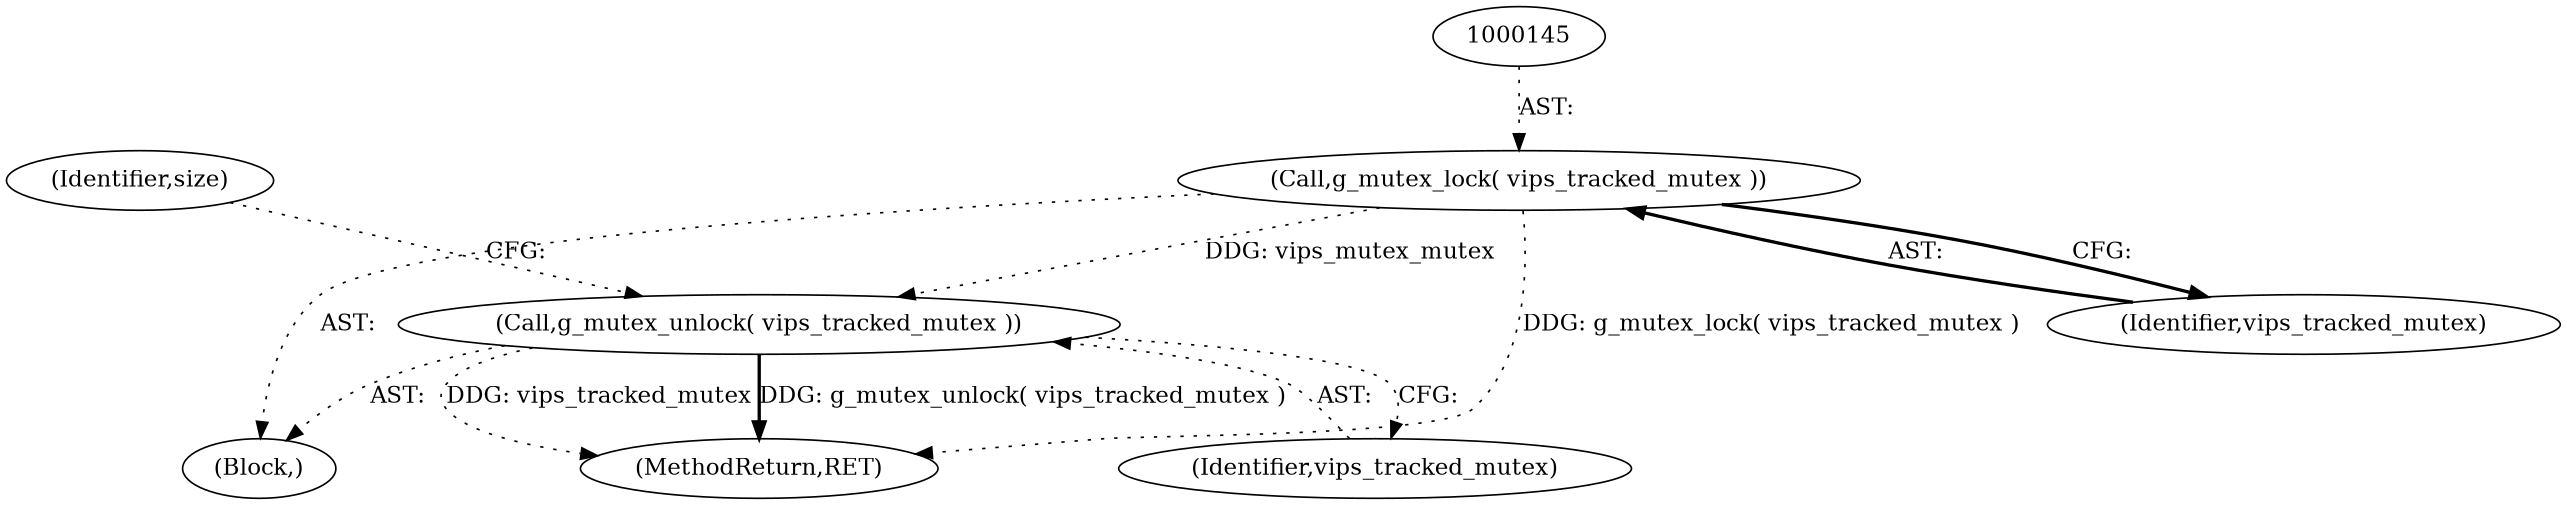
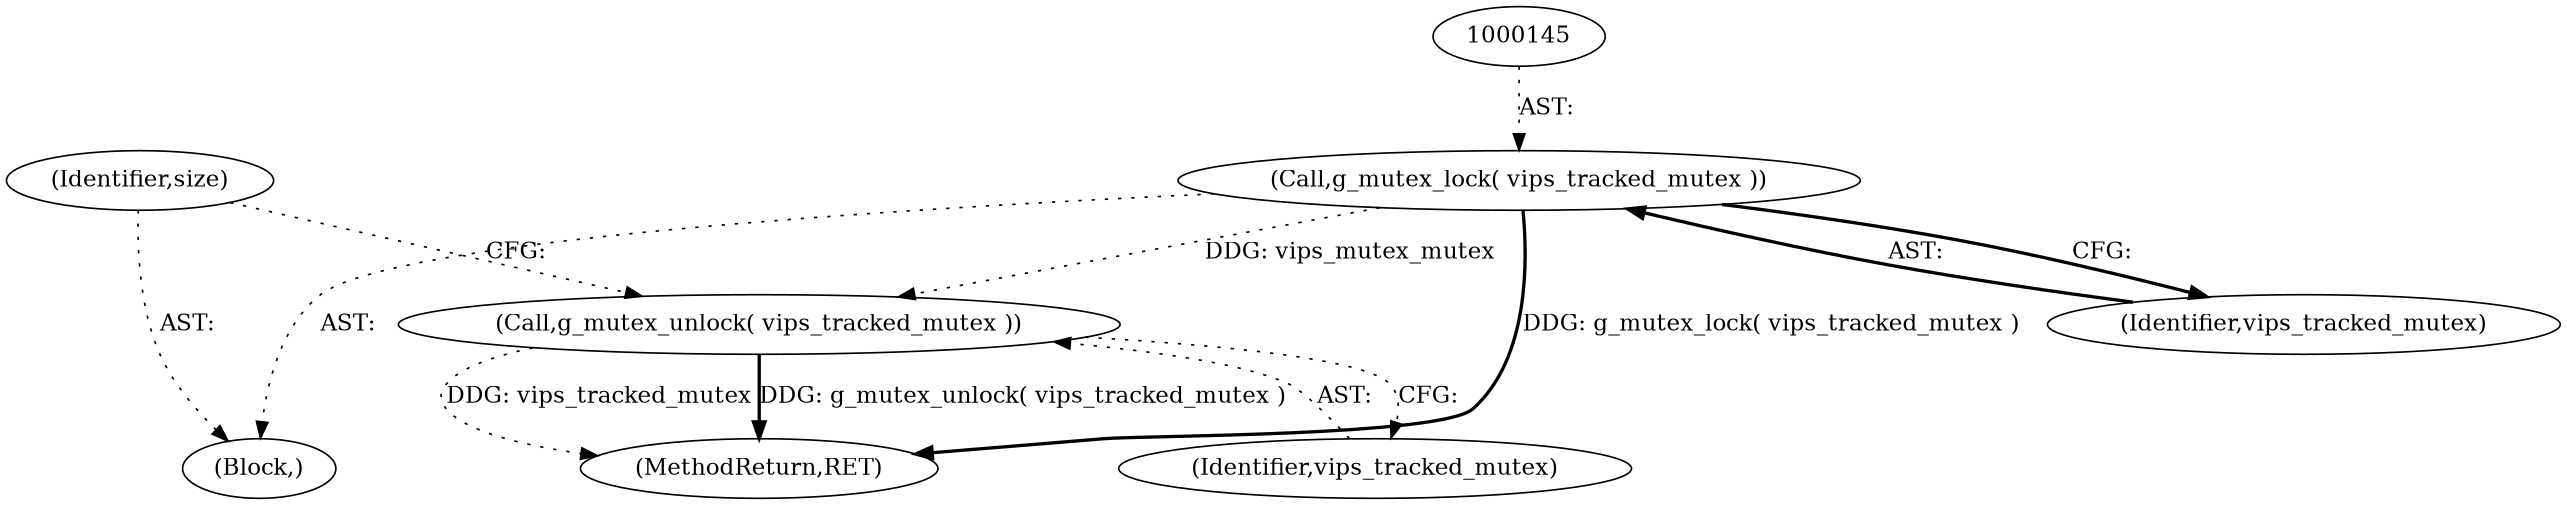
edge "(Call,g_mutex_unlock( vips_tracked_mutex ))" -> "(Block,)": now "(Identifier,size)" -> "(Block,)"
edge "(Call,g_mutex_lock( vips_tracked_mutex ))" -> "(MethodReturn,RET)": style dotted -> bold
